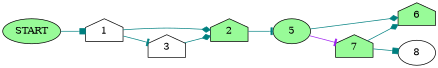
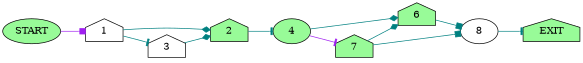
edge "6" -> "8": added
edge "START" -> "1": color teal -> purple
node "5": label "5" -> "4"
node "EXIT": added
